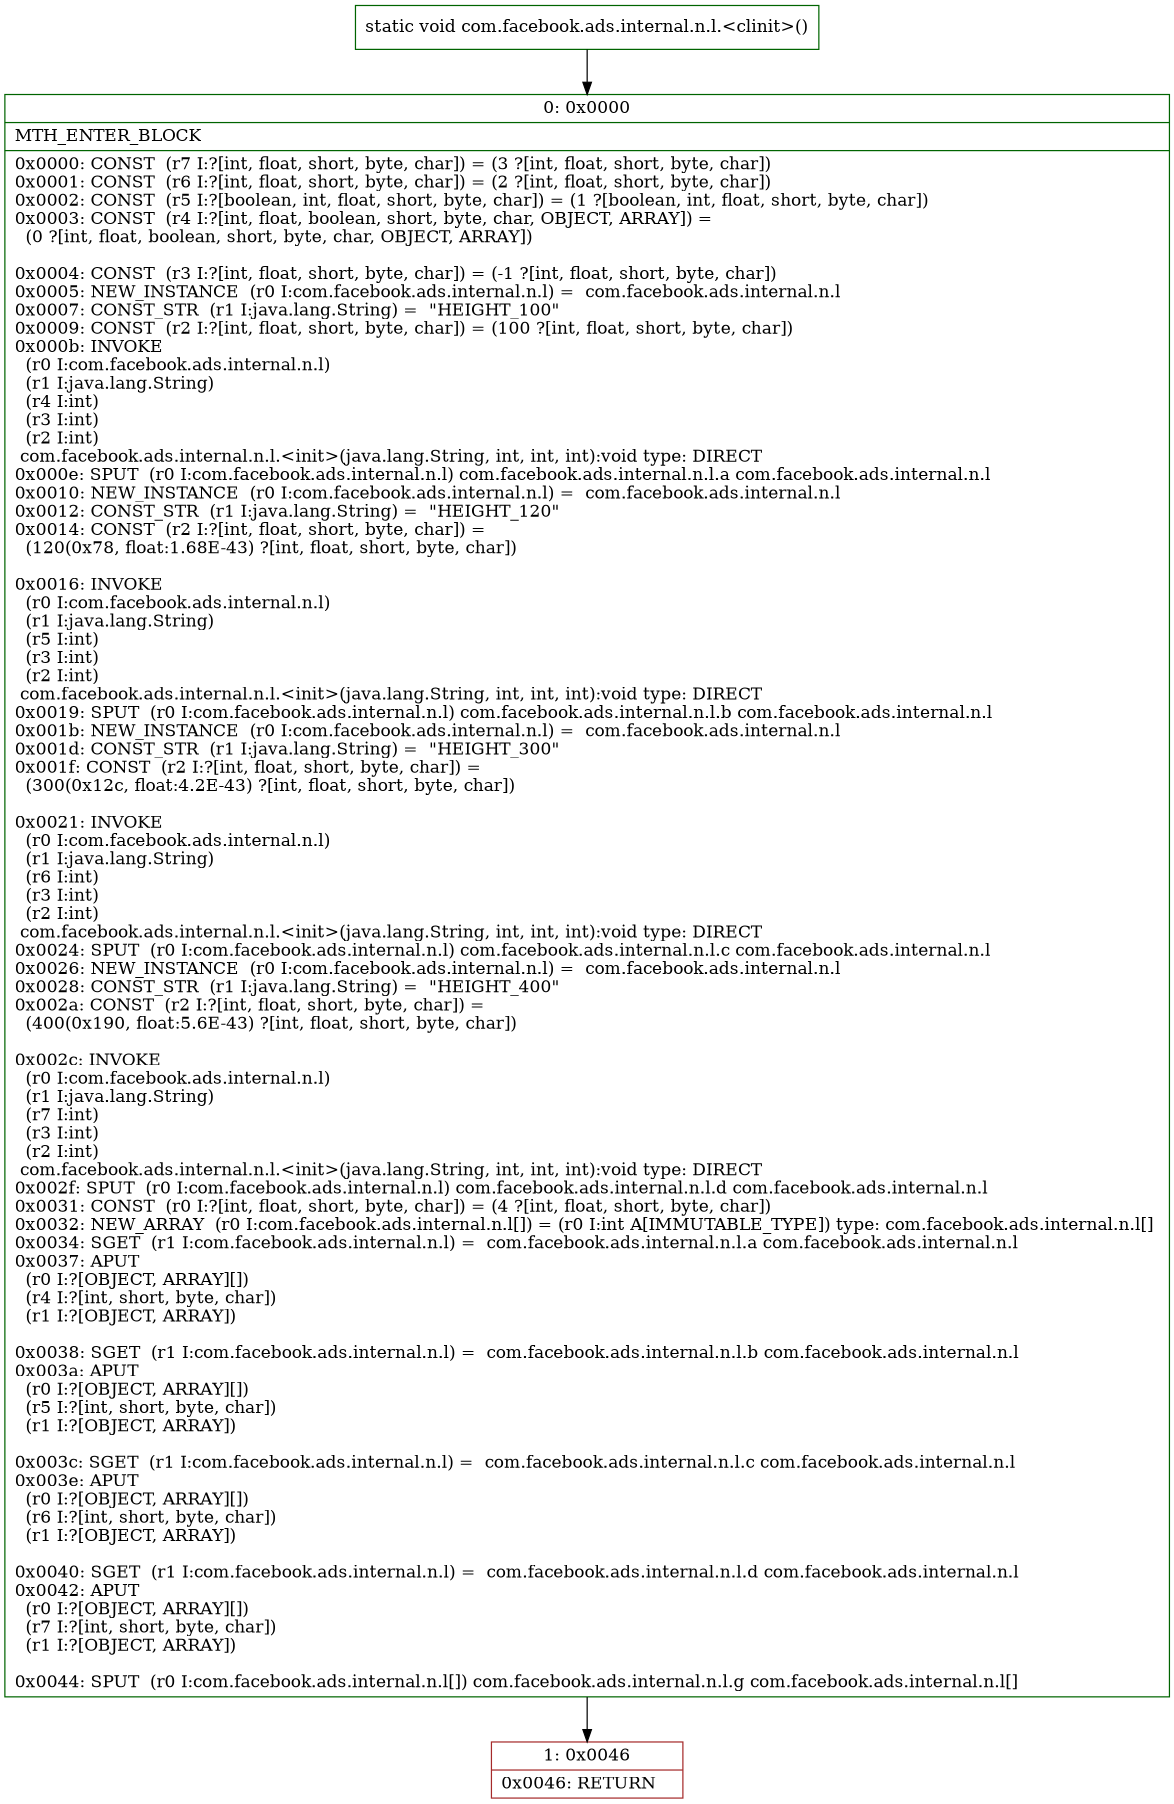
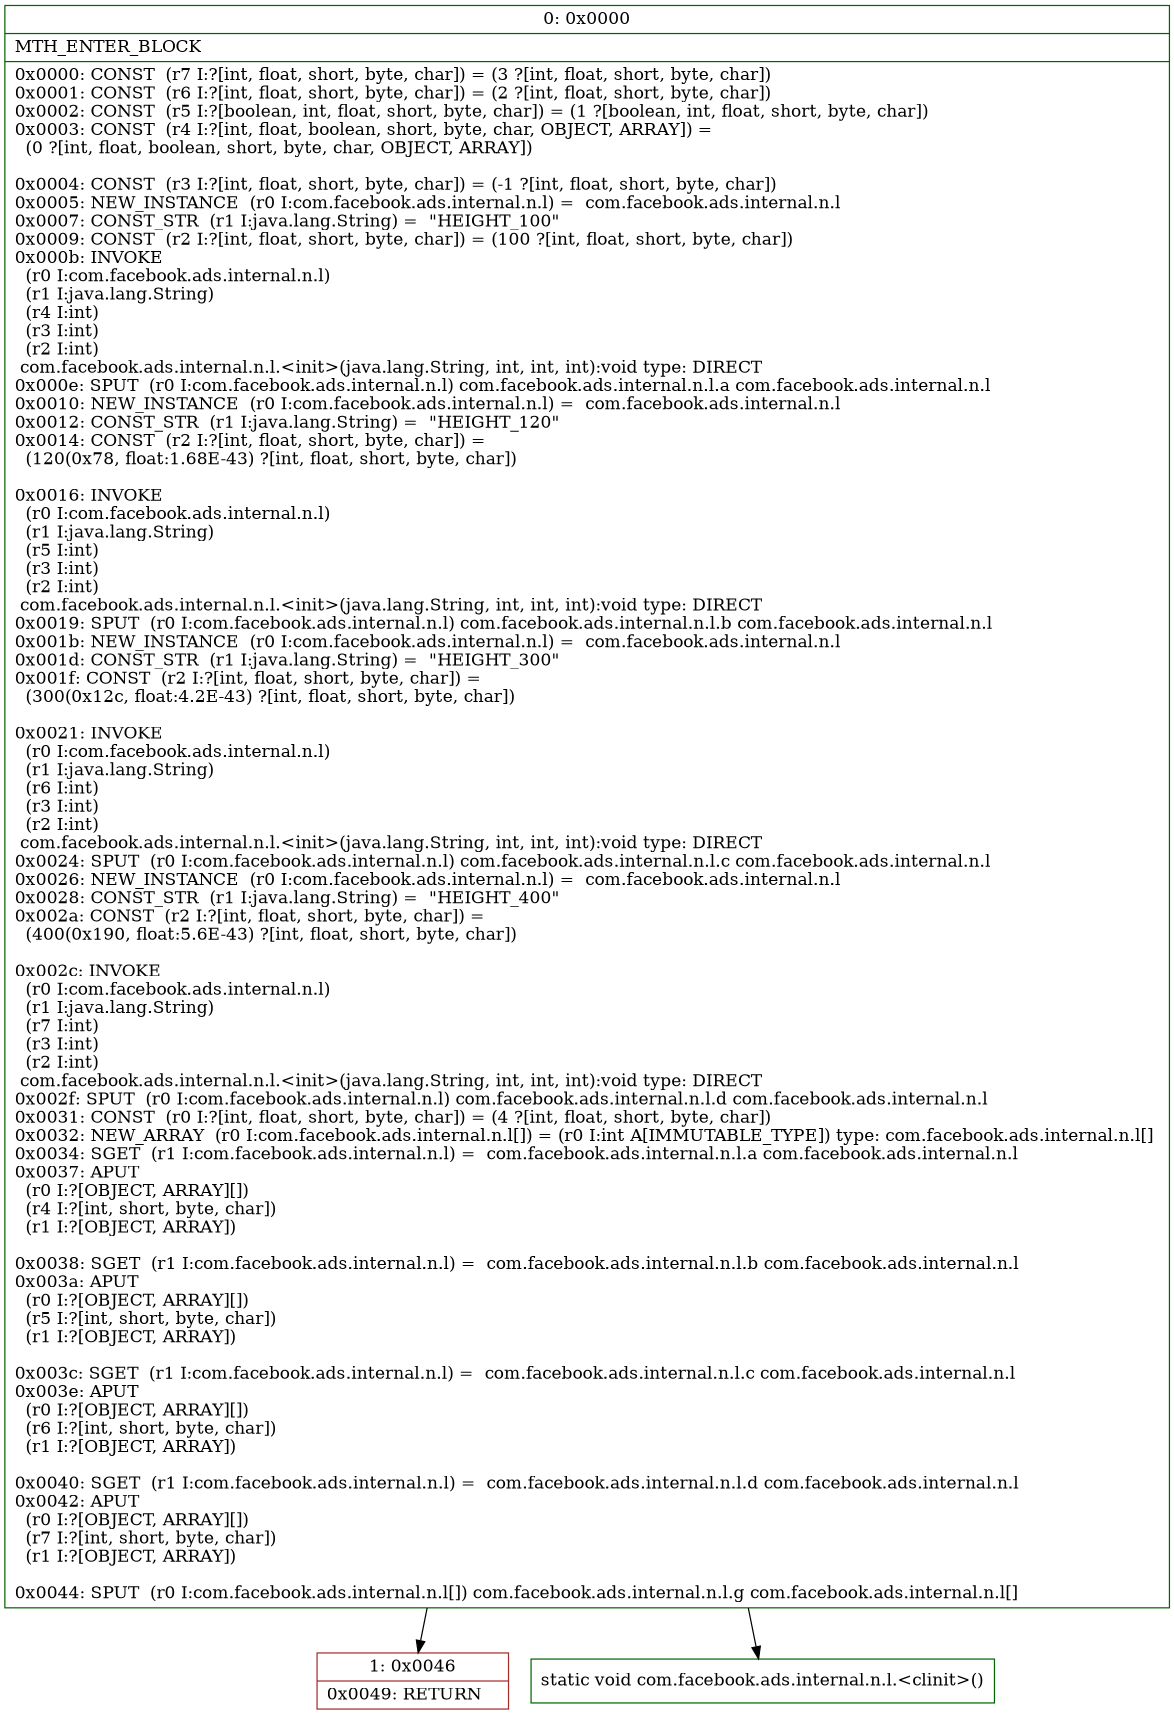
edge "static void com.facebook.ads.internal.n.l.<clinit>()" -> "0: 0x0000": reversed
node "1: 0x0046": text "0x0046: RETURN" -> "0x0049: RETURN"
